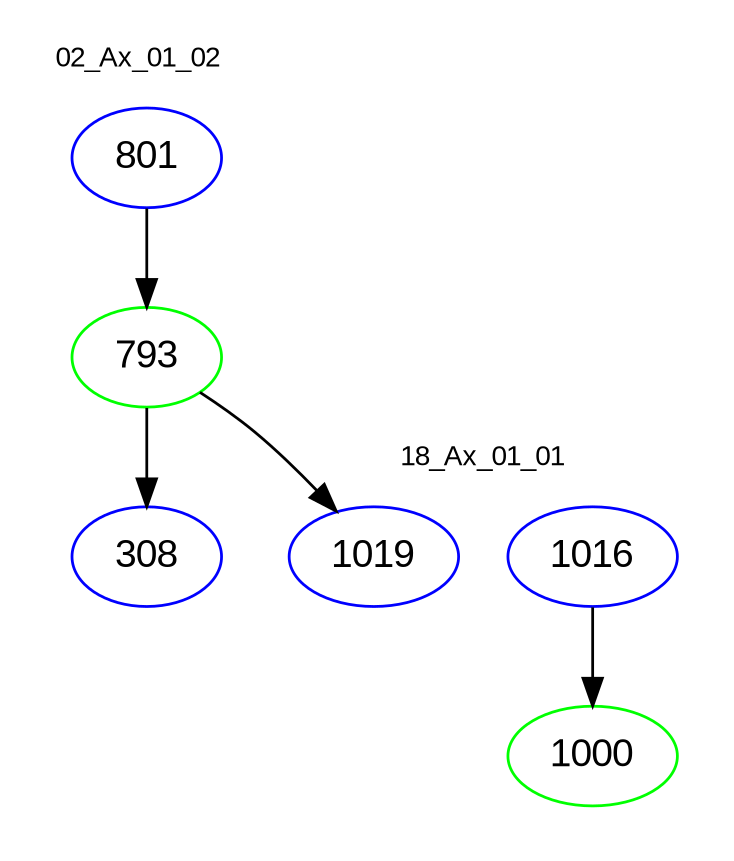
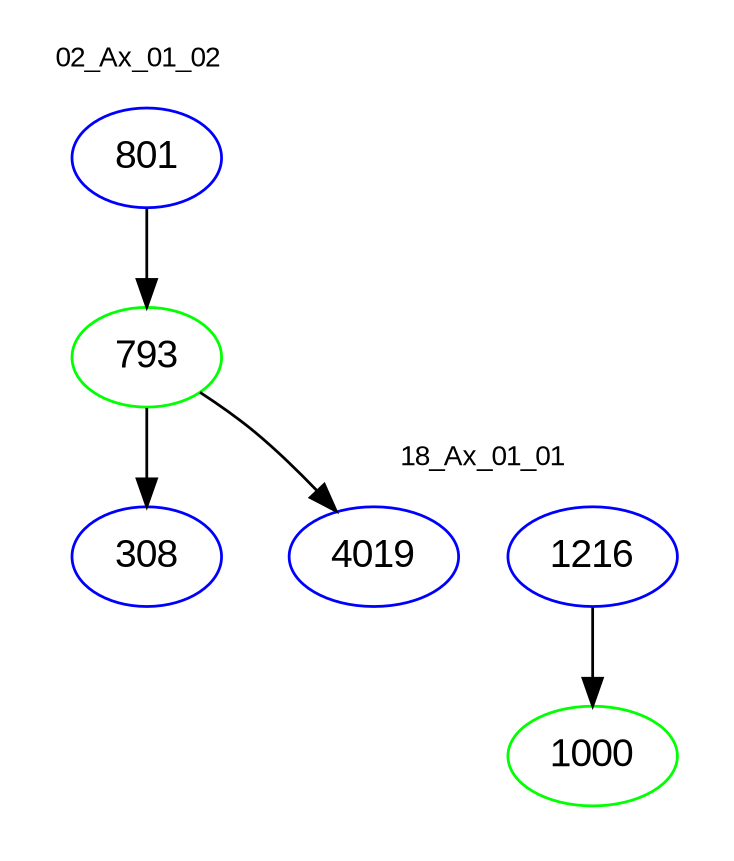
node "1019": label "1019" -> "4019"
node "1016": label "1016" -> "1216"
